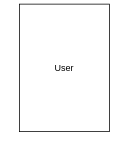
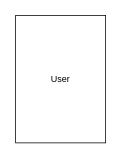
node "User": moved (64, 68) -> (60, 79)
